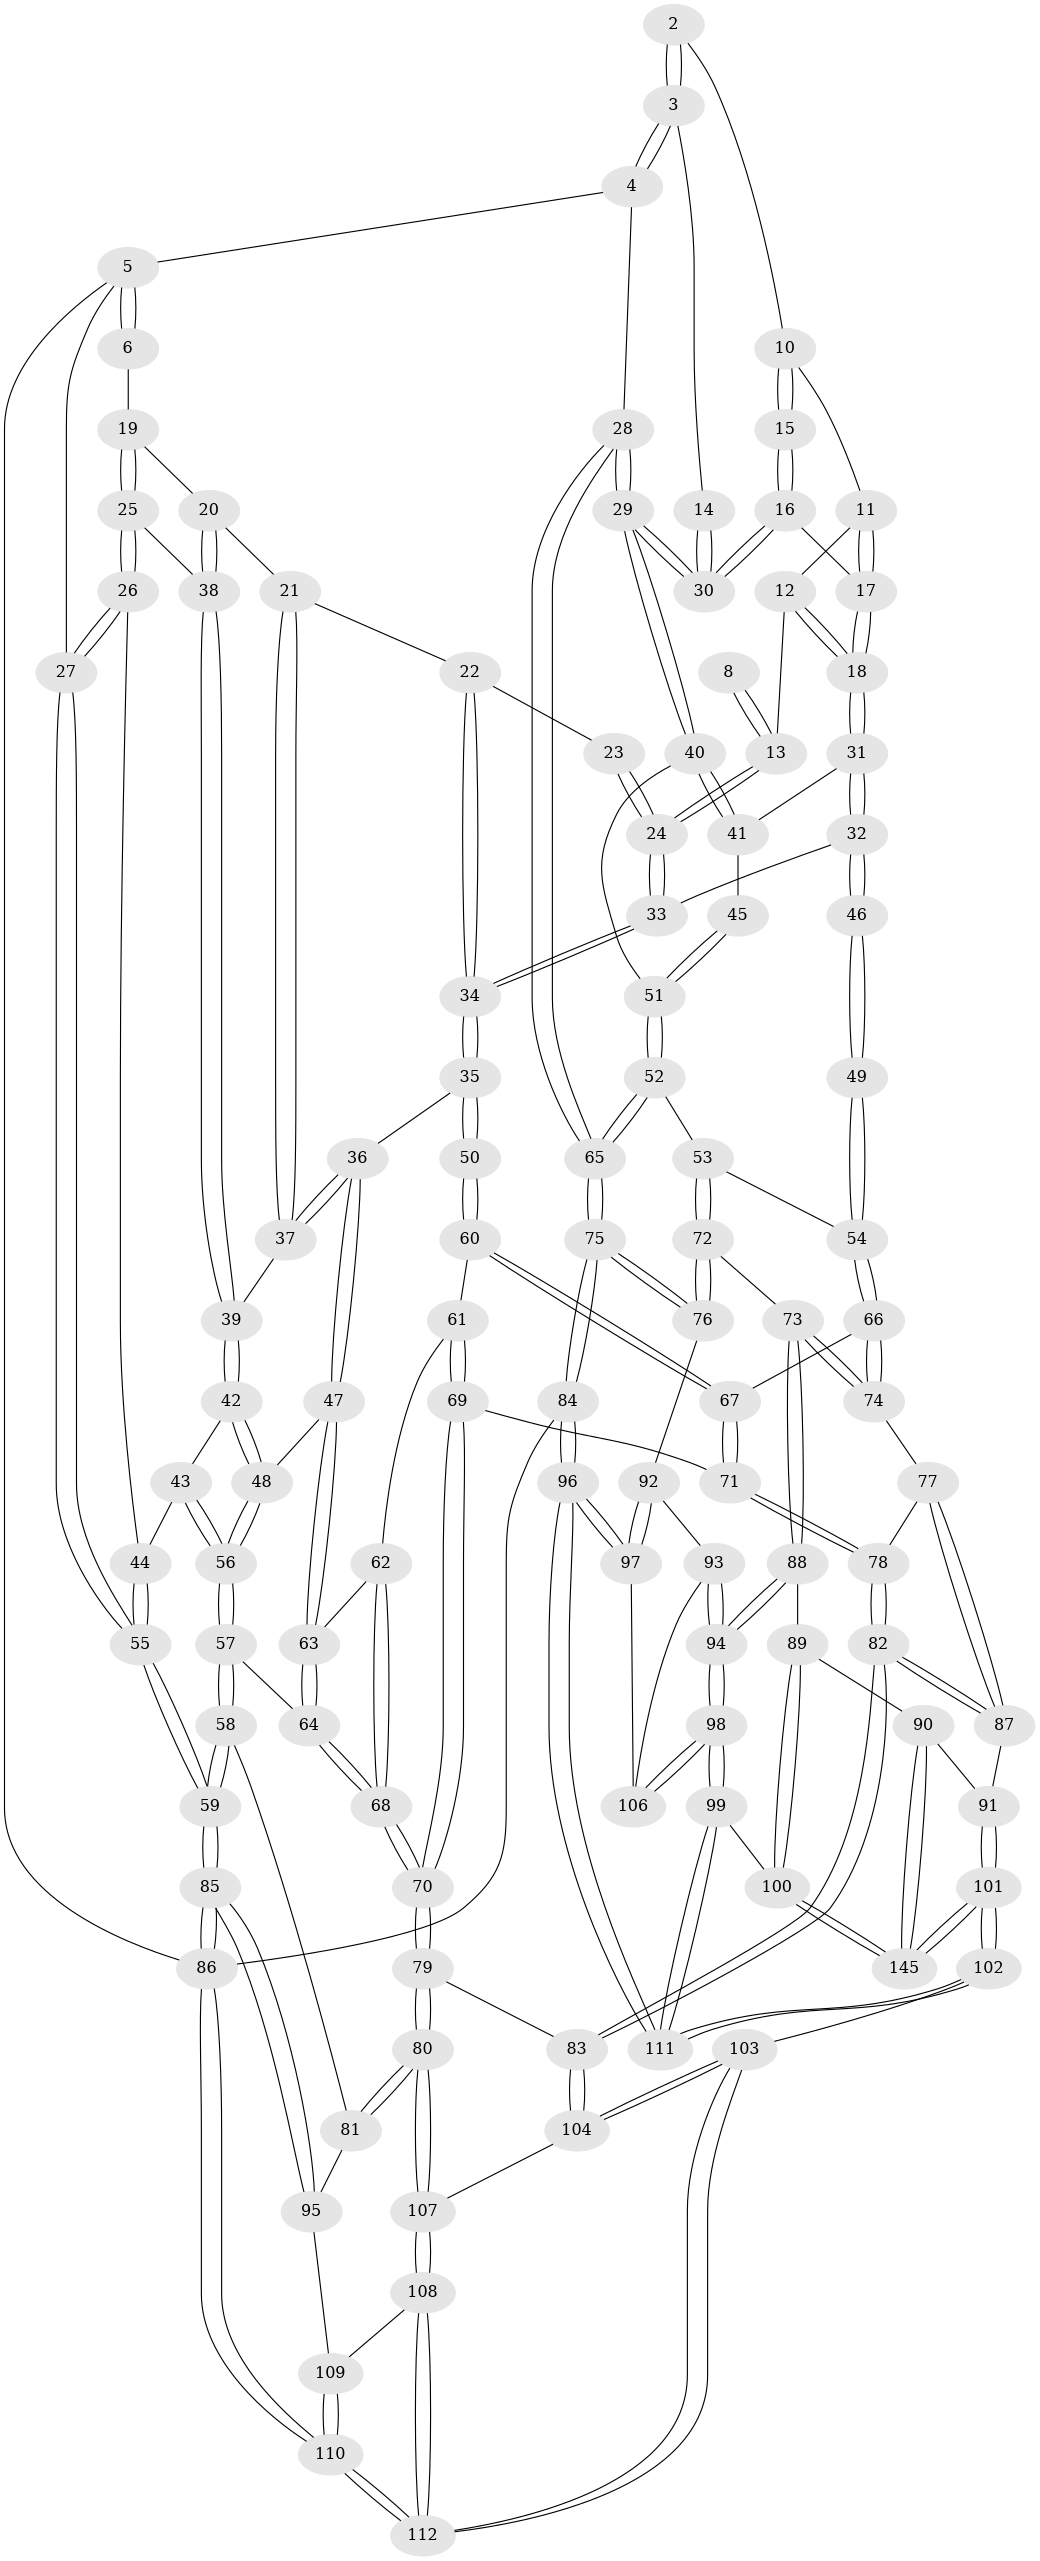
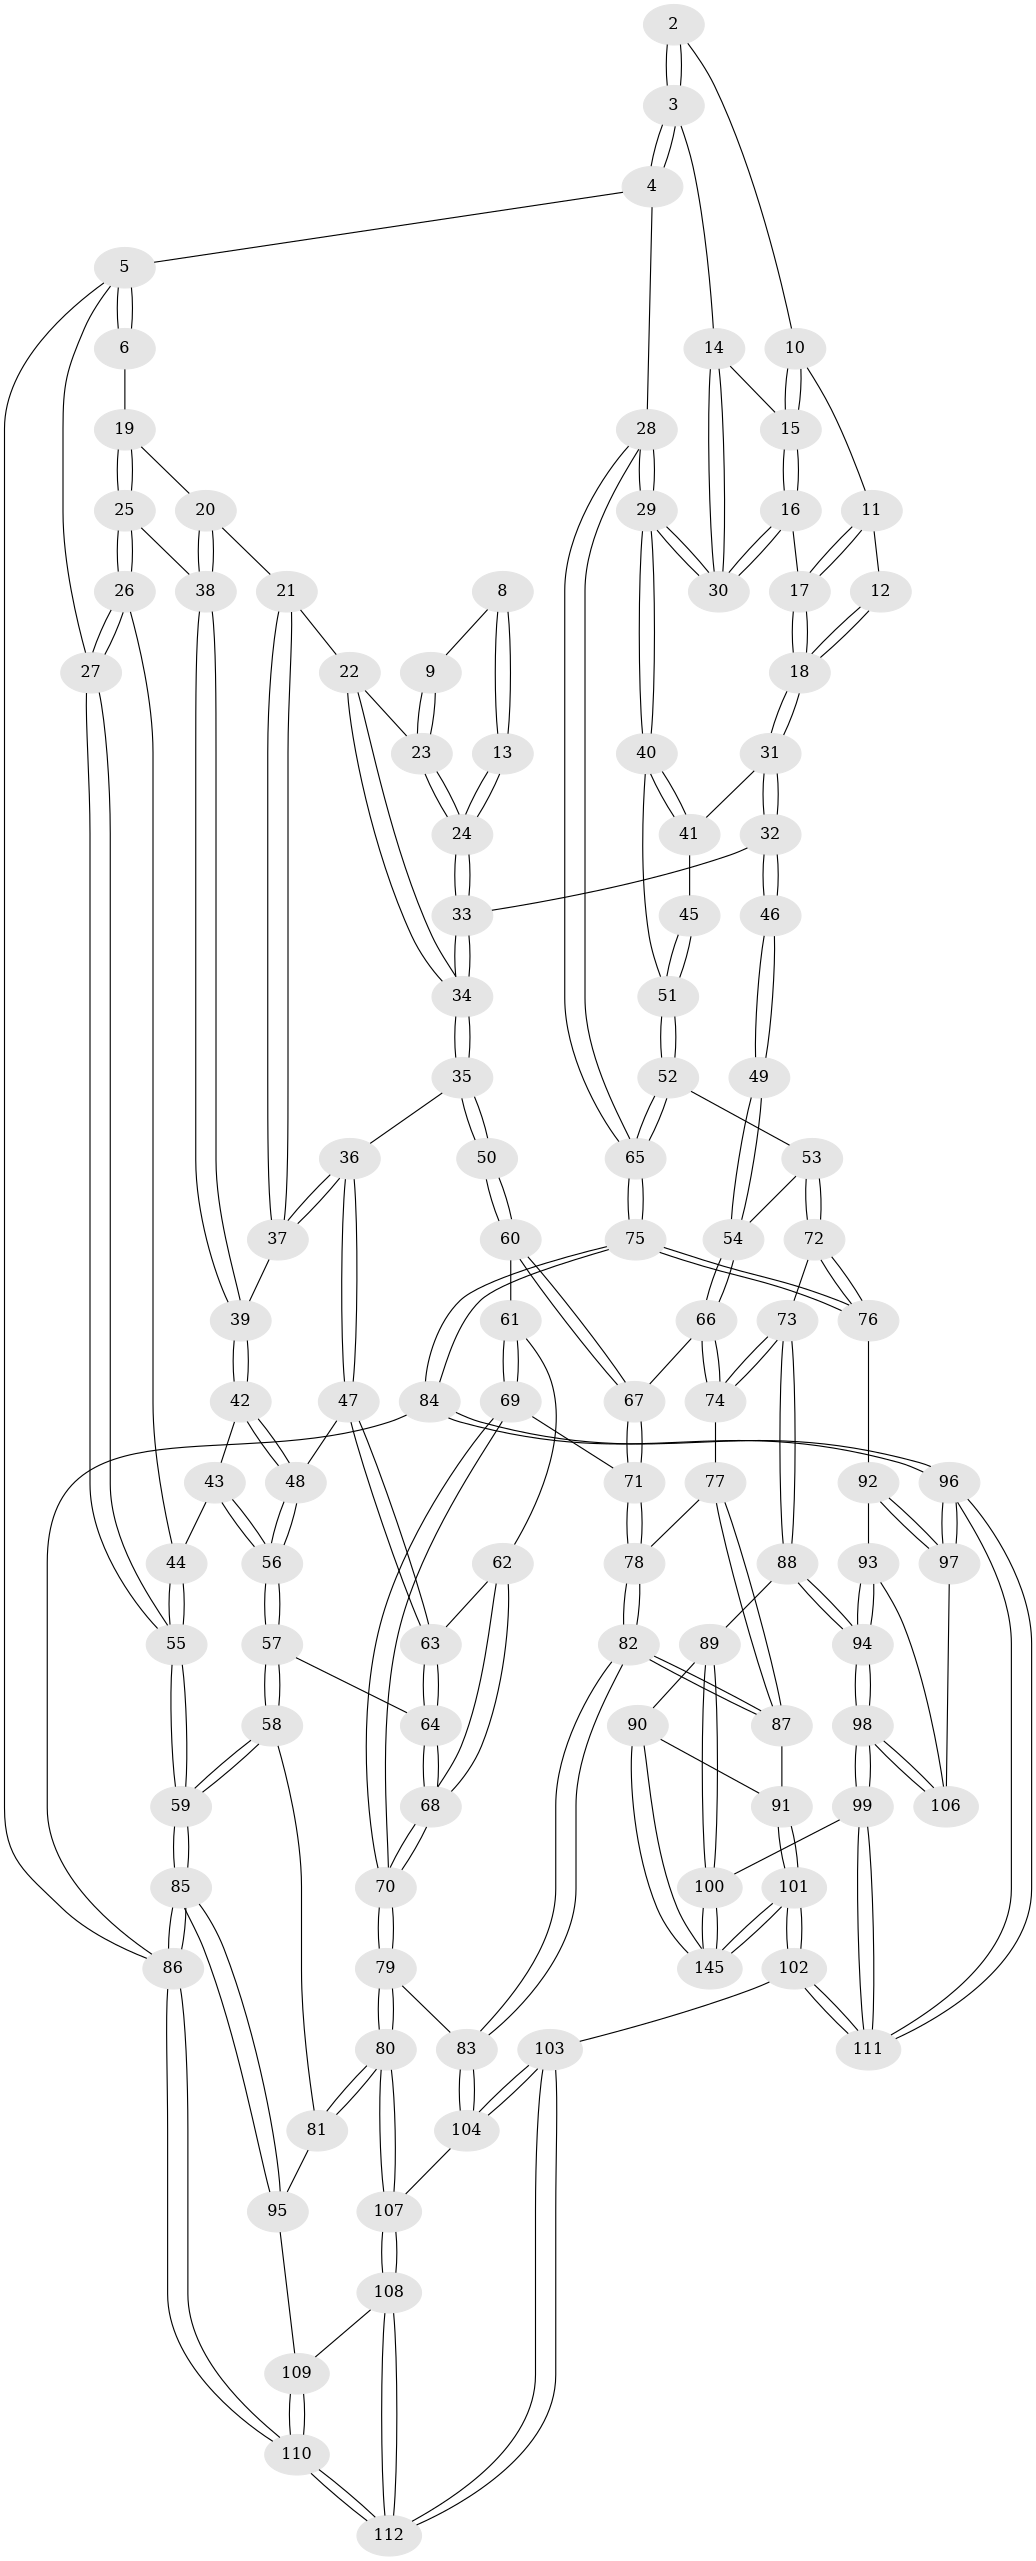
edge "14" -- "15": added
node "9": added
edge "12" -- "13": removed
